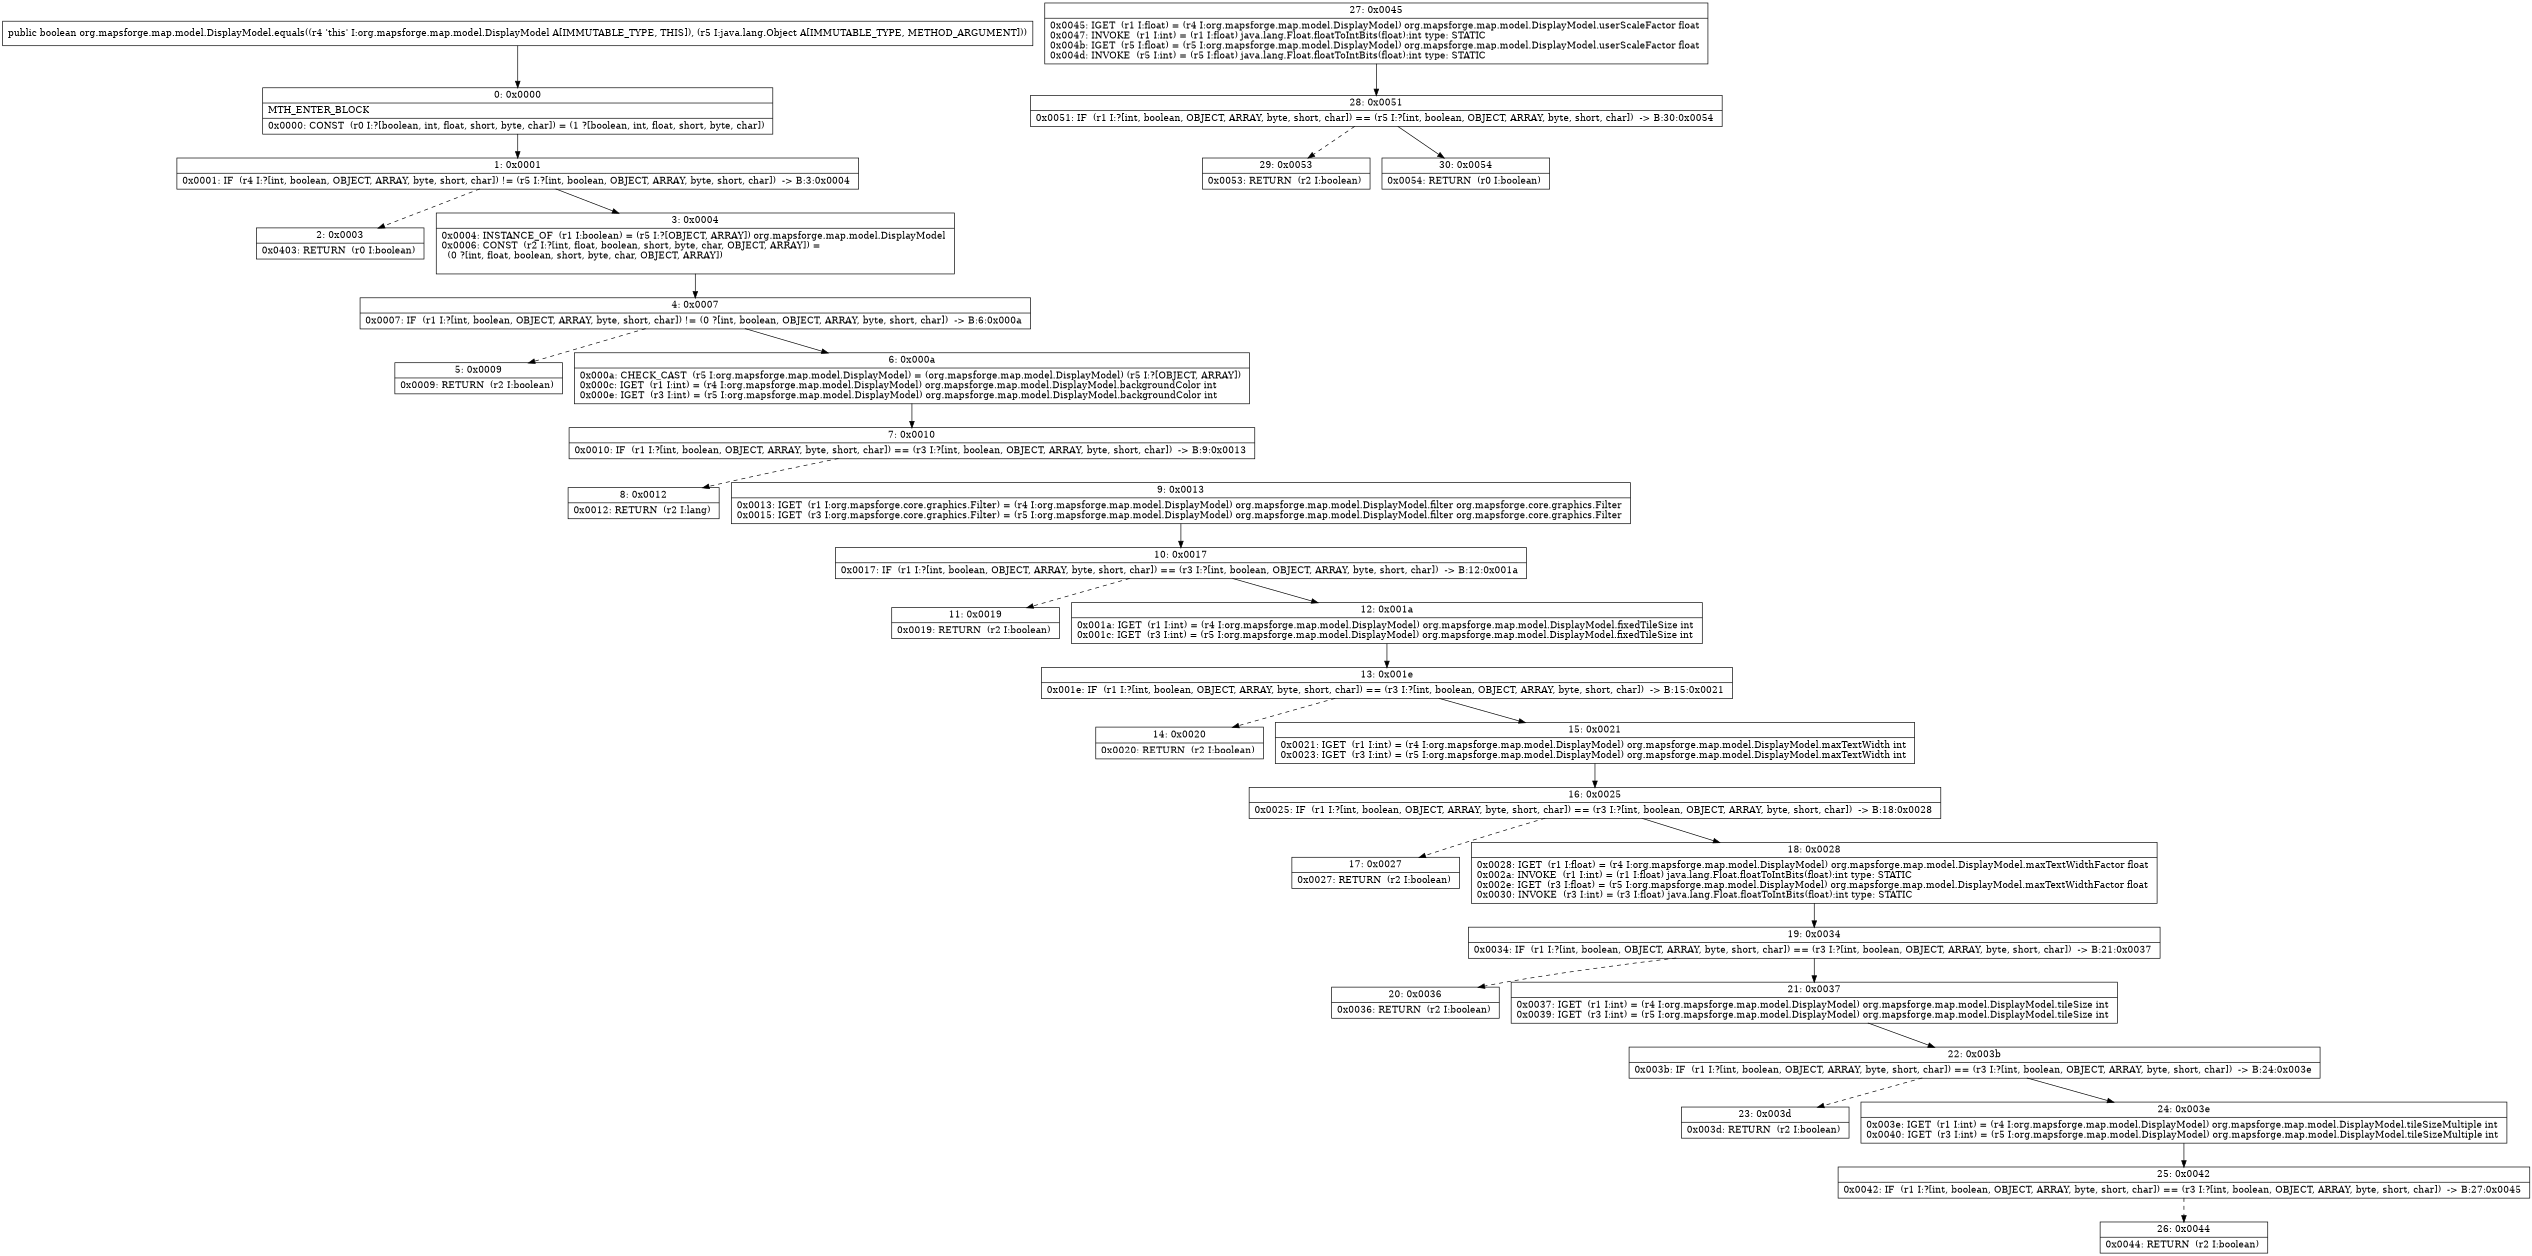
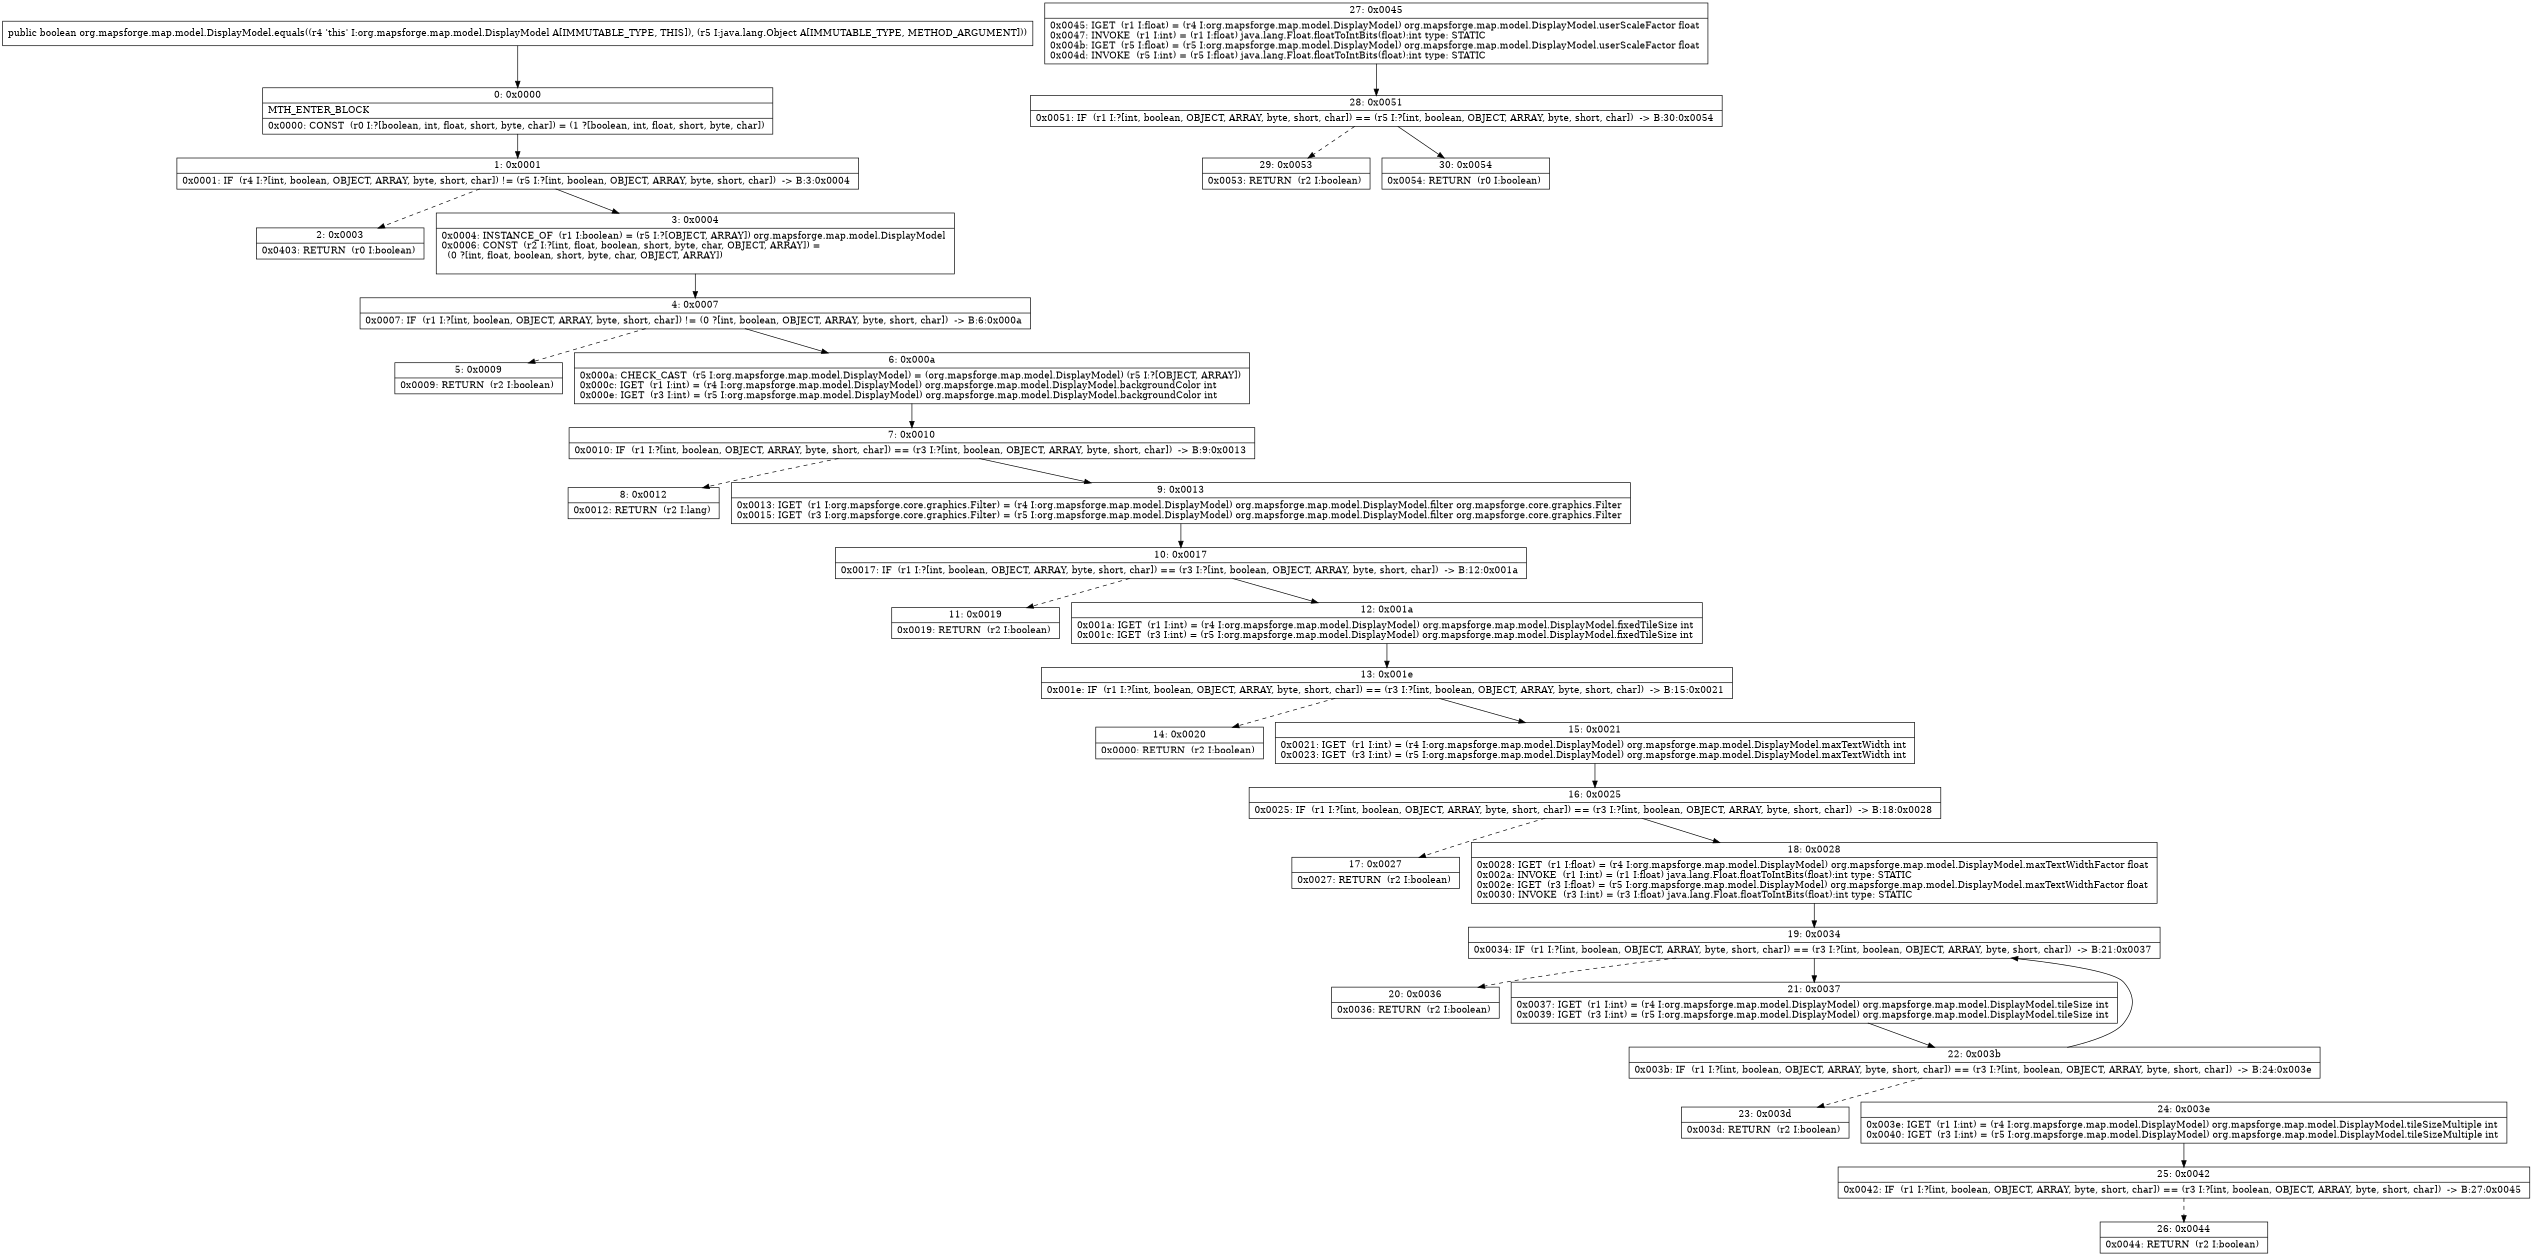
edge "7: 0x0010" -> "9: 0x0013": added
node "14: 0x0020": text "0x0020: RETURN  (r2 I:boolean)" -> "0x0000: RETURN  (r2 I:boolean)"
edge "22: 0x003b" -> "24: 0x003e": now "22: 0x003b" -> "19: 0x0034"
